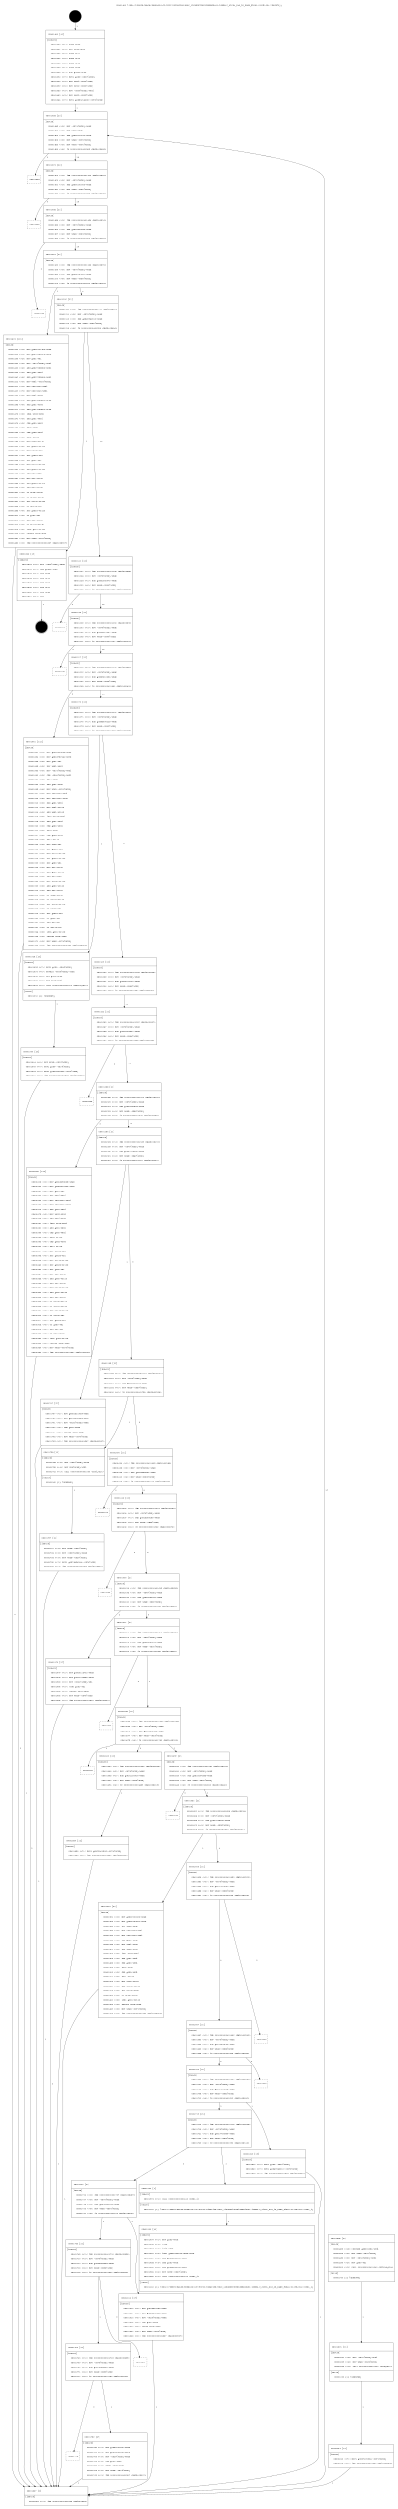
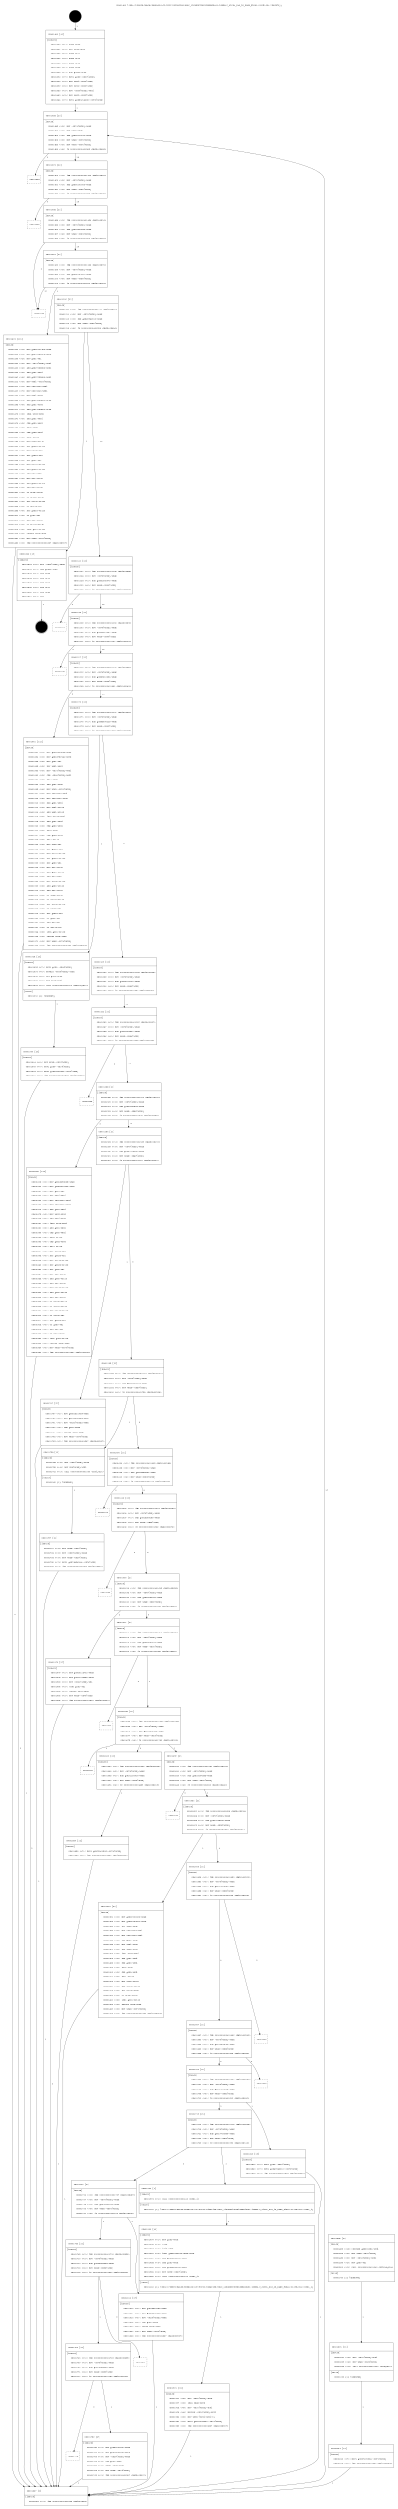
edge "0x4014f3 [25]" -> "0x40150c [25]": now "0x4014f3 [25]" -> "0x401b69"
node "0x4019c1 [32]": added
